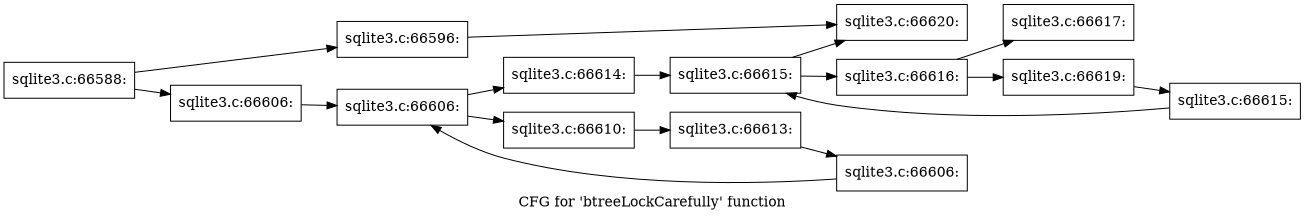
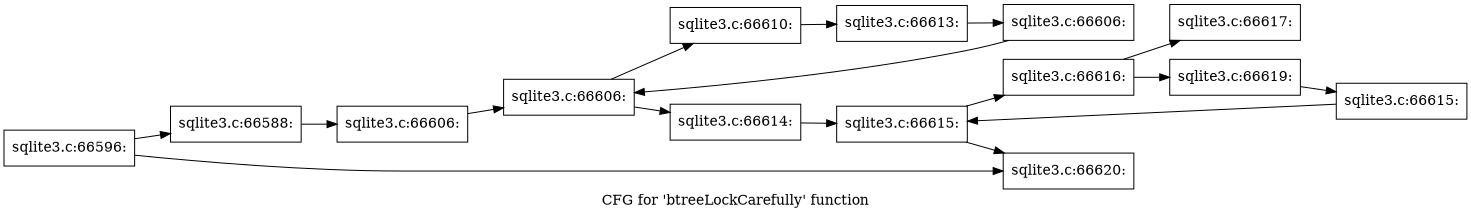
edge "sqlite3.c:66588:" -> "sqlite3.c:66596:": reversed
